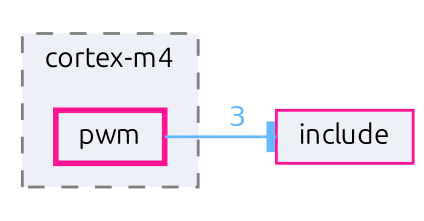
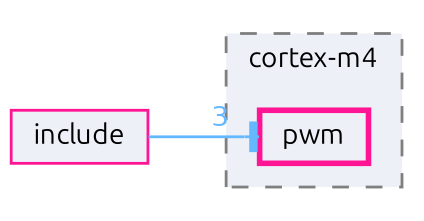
edge "pwm" -> "include": reversed
